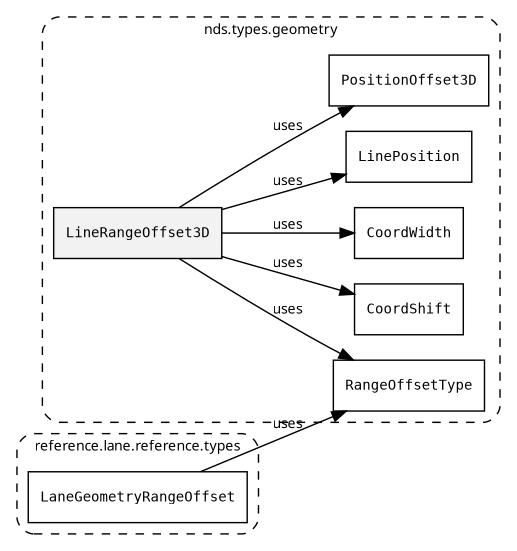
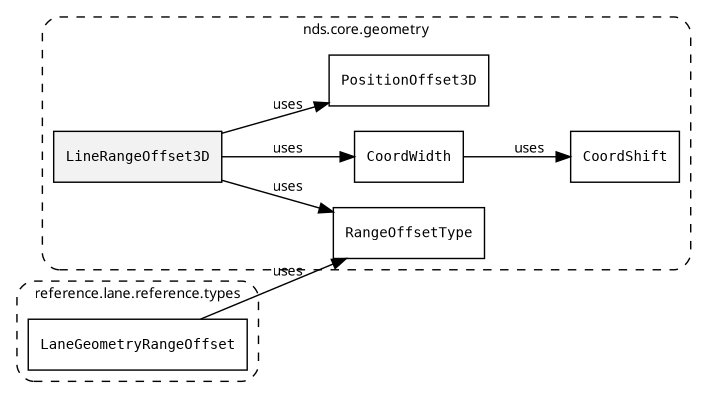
cluster "nds.types.geometry": label "nds.types.geometry" -> "nds.core.geometry"
node "LinePosition": removed
edge "LineRangeOffset3D" -> "CoordShift": now "CoordWidth" -> "CoordShift"
